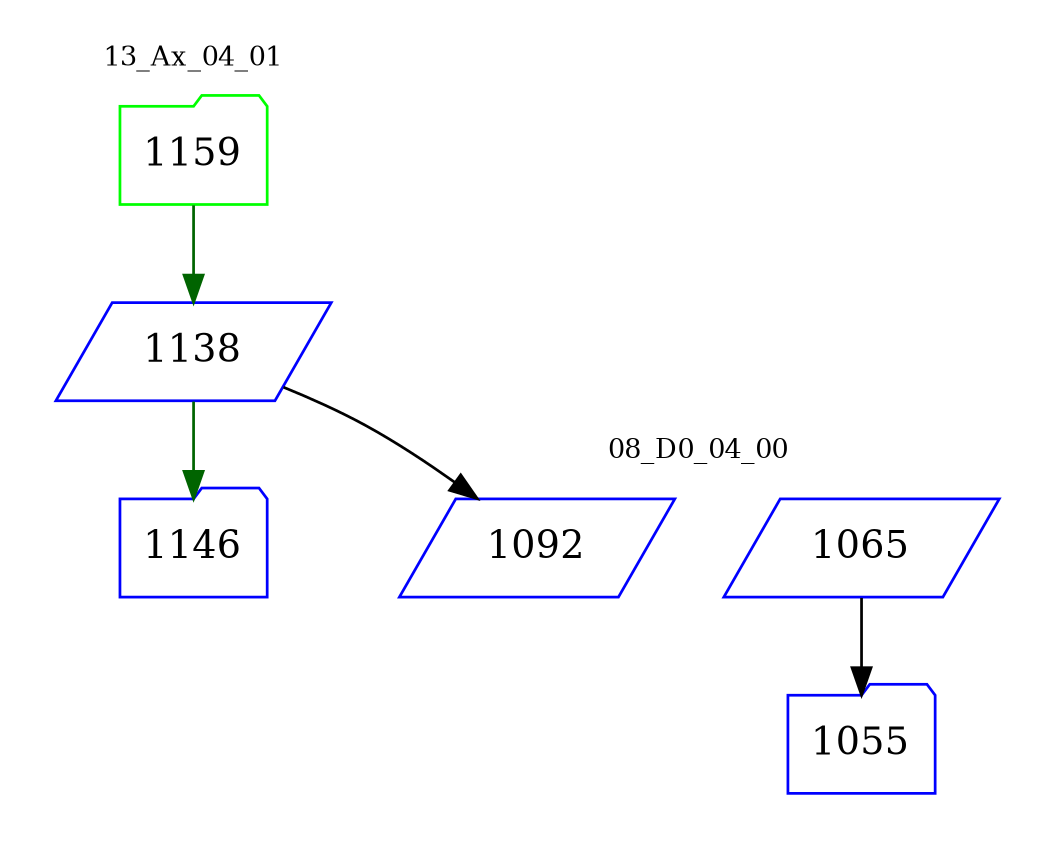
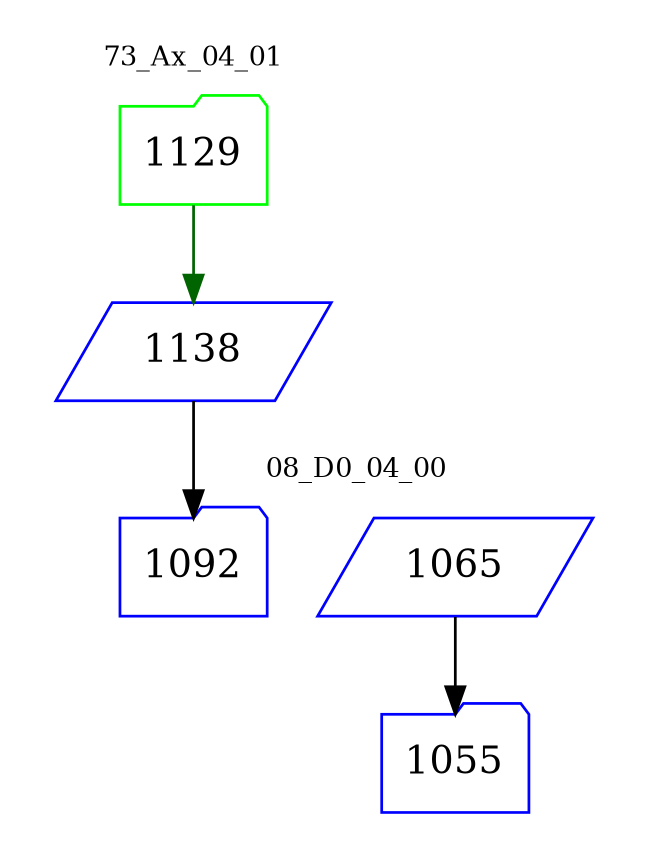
cluster "13_Ax_04_01": label "13_Ax_04_01" -> "73_Ax_04_01"
node "1159": label "1159" -> "1129"
node "1146": removed
node "1092": shape parallelogram -> folder
